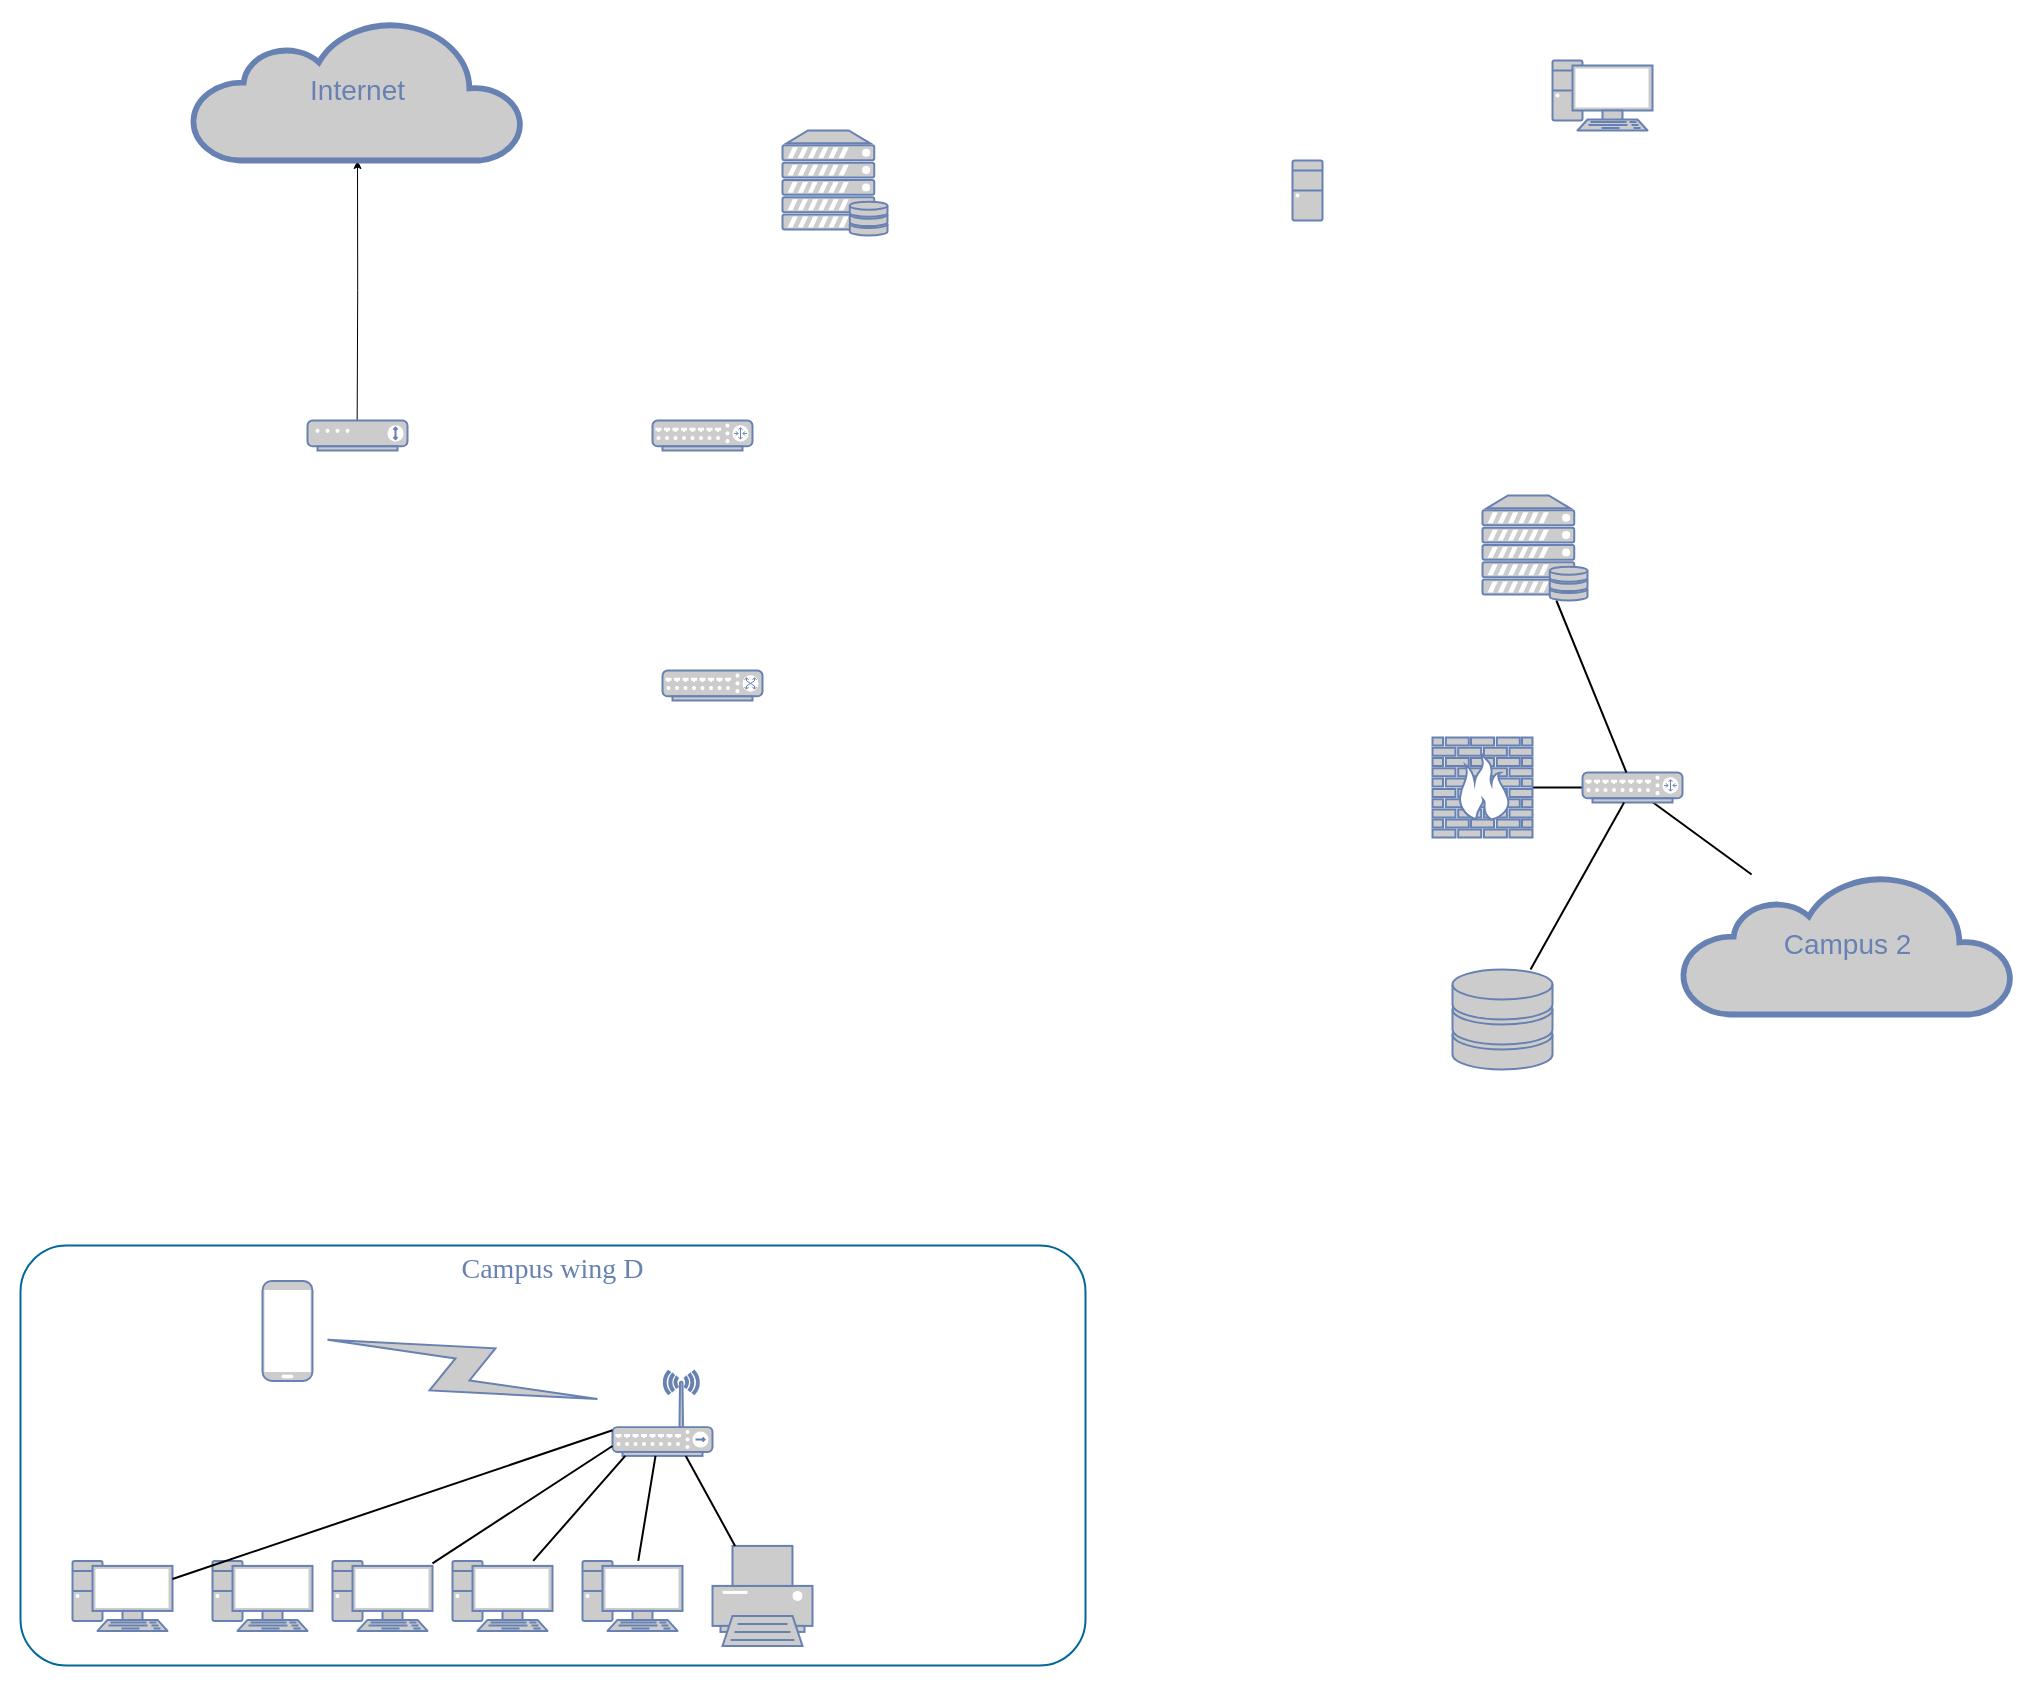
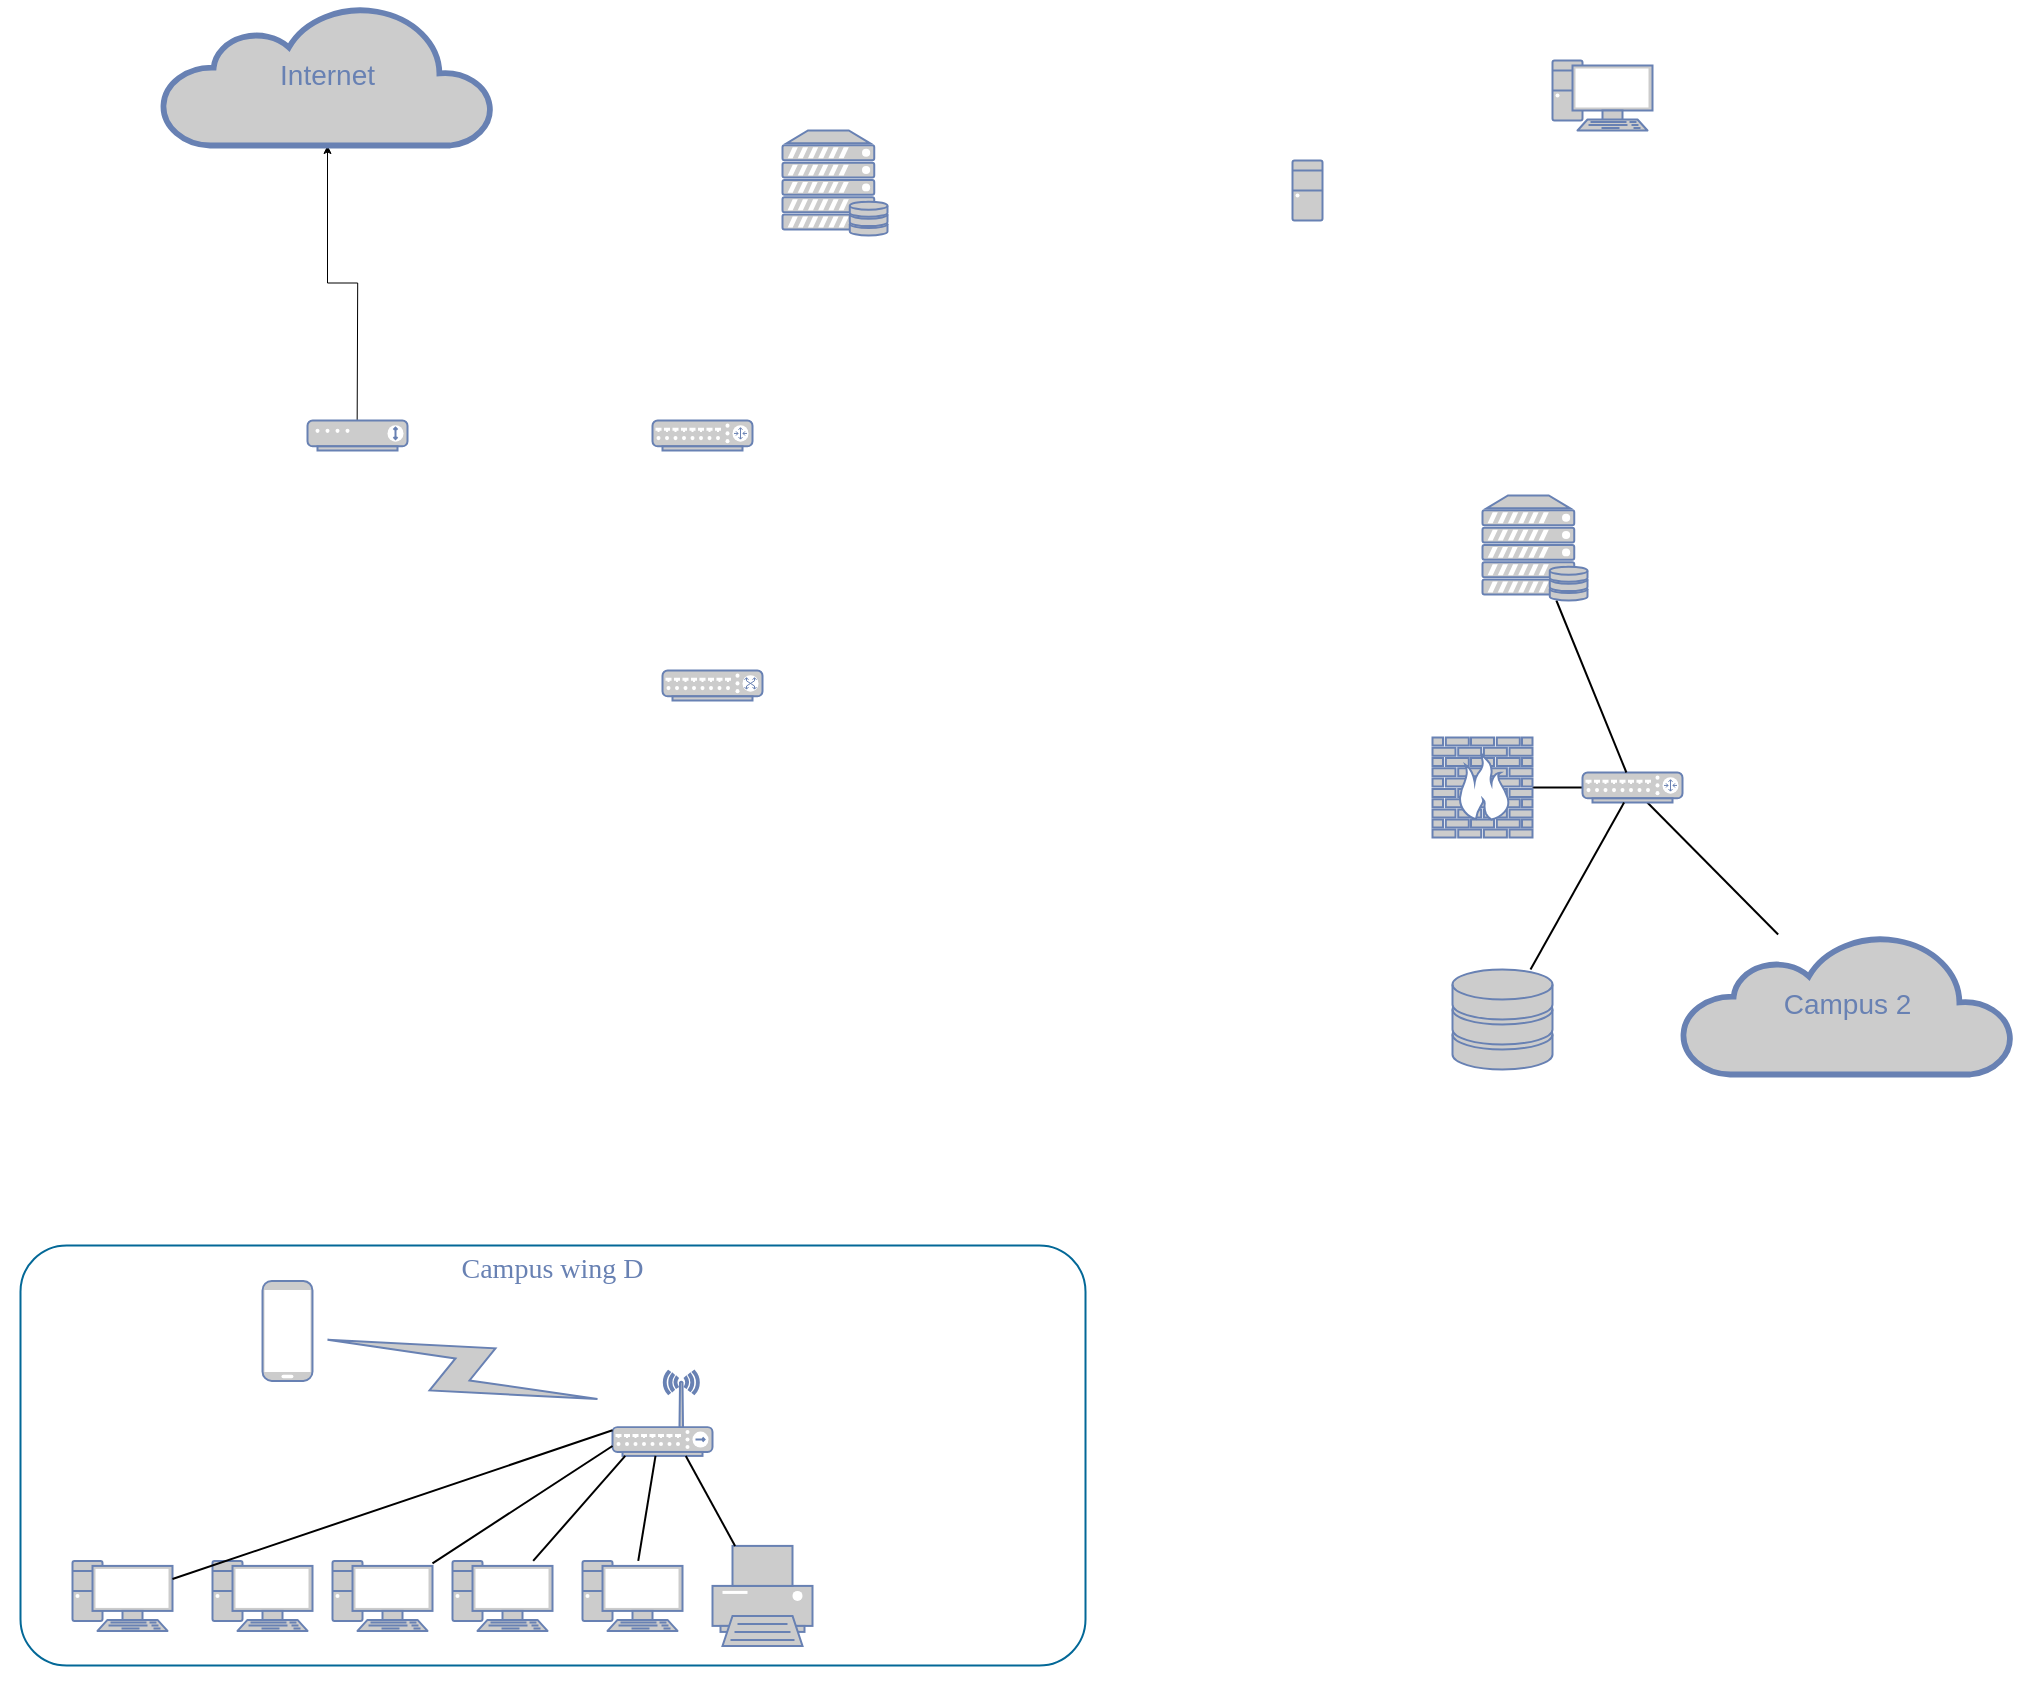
node "Internet": moved (358, 91) -> (328, 76)
node "Campus 2": moved (1848, 945) -> (1848, 1005)
